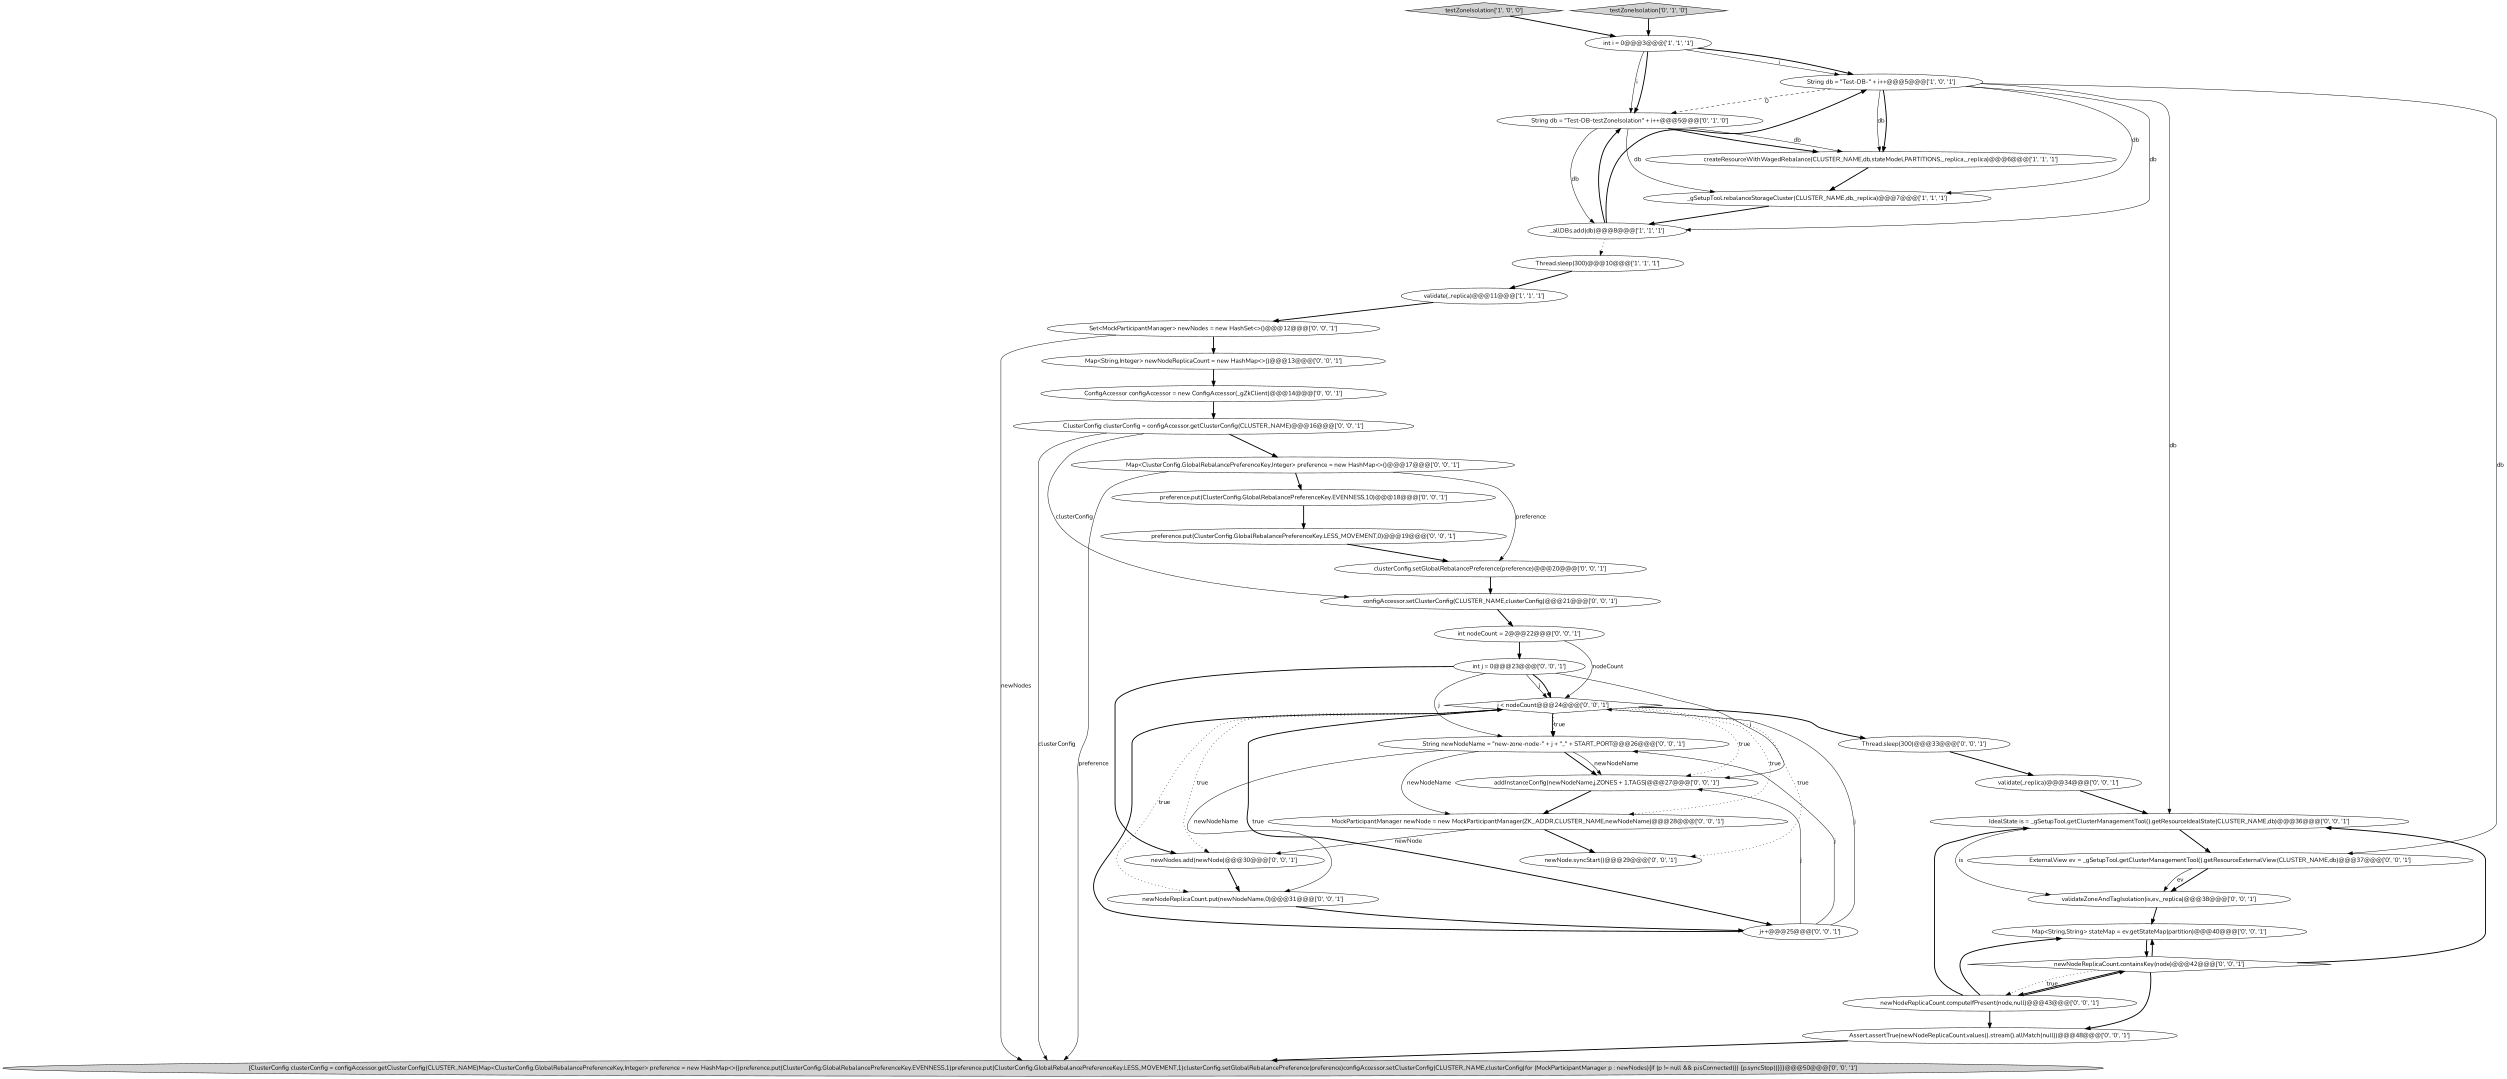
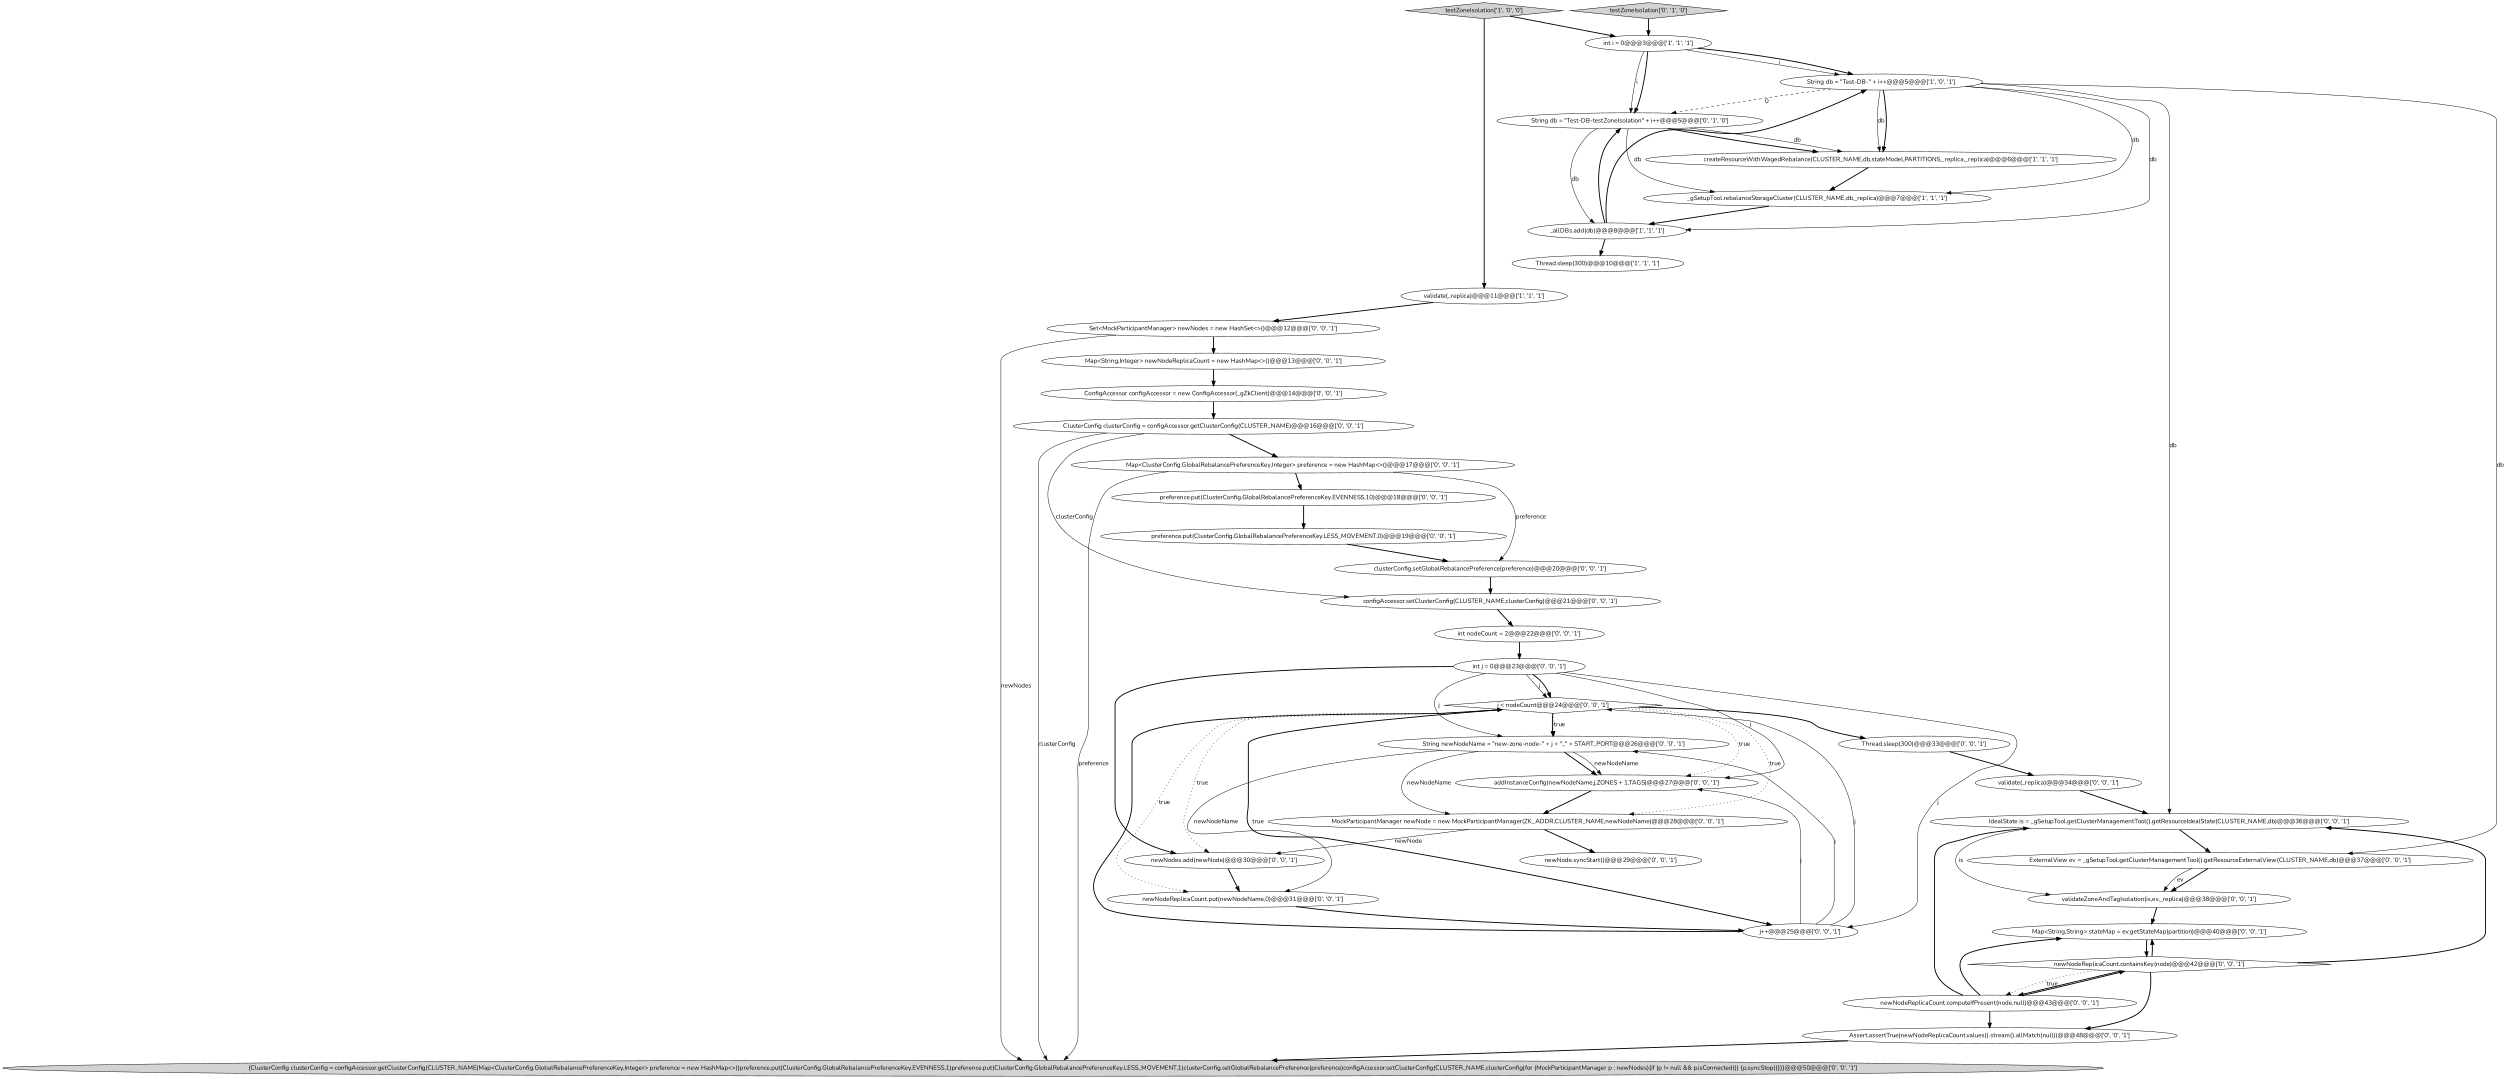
edge "_allDBs.add(db)@@@8@@@['1', '1', '1']" -> "Thread.sleep(300)@@@10@@@['1', '1', '1']": style dotted -> bold
edge "Thread.sleep(300)@@@10@@@['1', '1', '1']" -> "validate(_replica)@@@11@@@['1', '1', '1']": now "testZoneIsolation['1', '0', '0']" -> "validate(_replica)@@@11@@@['1', '1', '1']"
edge "int nodeCount = 2@@@22@@@['0', '0', '1']" -> "j < nodeCount@@@24@@@['0', '0', '1']": removed, label "nodeCount"
edge "int j = 0@@@23@@@['0', '0', '1']" -> "j++@@@25@@@['0', '0', '1']": added, label "j"
edge "j < nodeCount@@@24@@@['0', '0', '1']" -> "newNode.syncStart()@@@29@@@['0', '0', '1']": removed, label "true"
